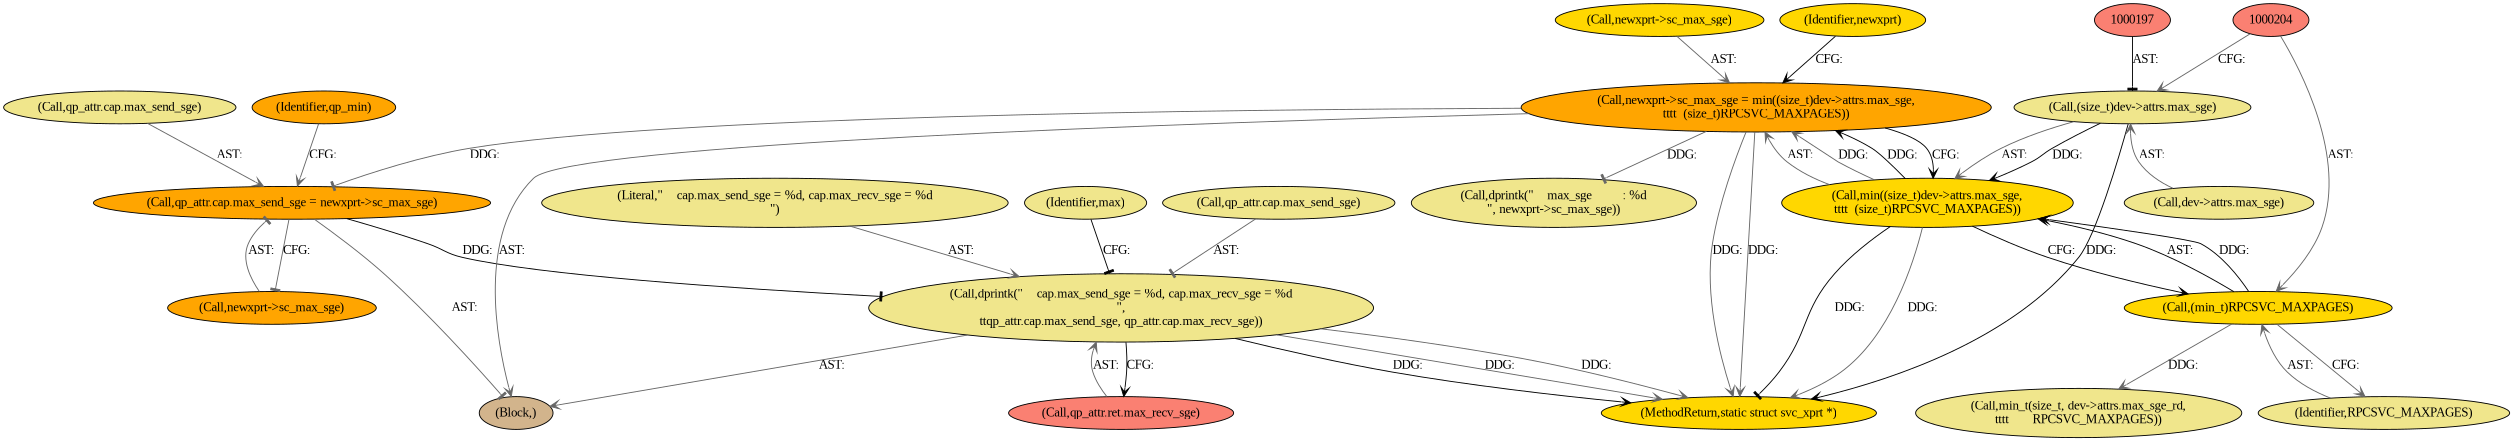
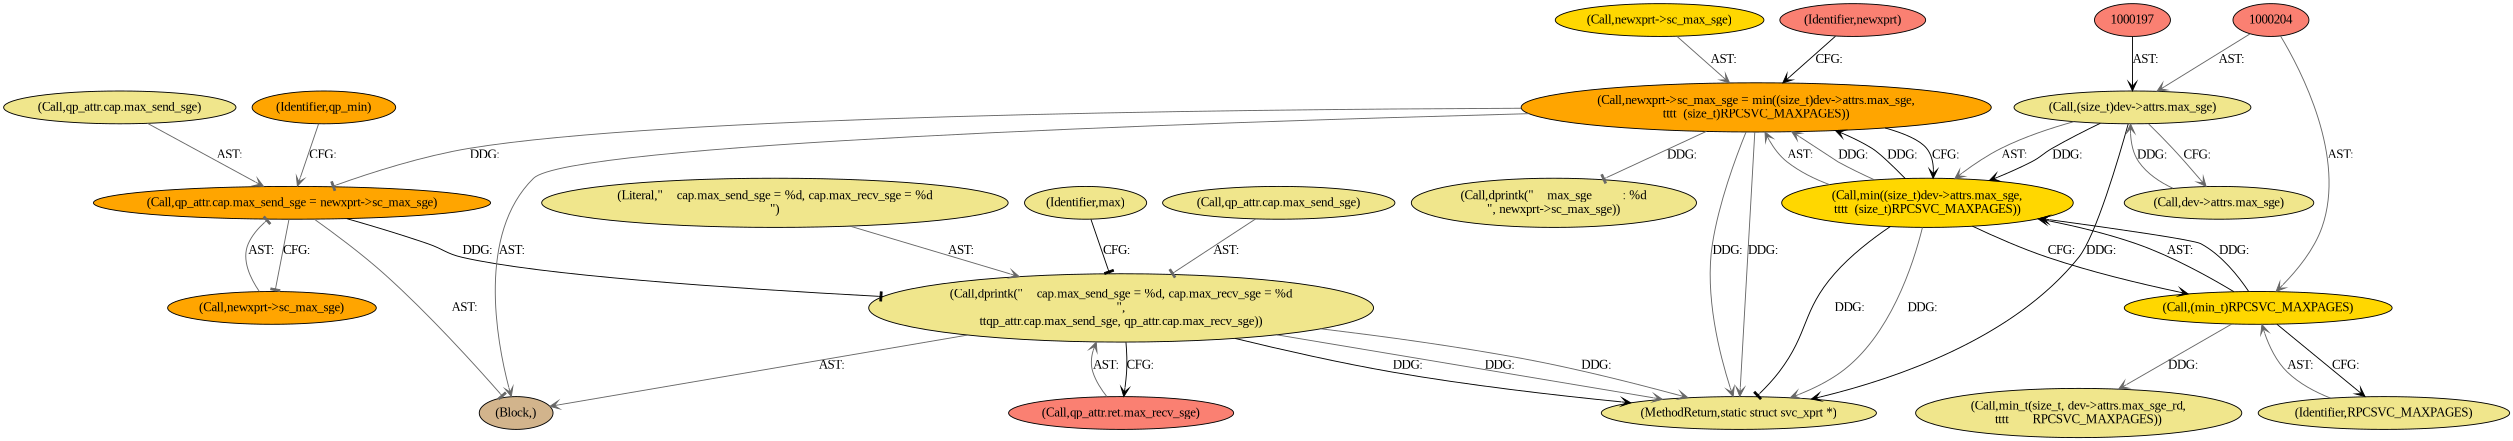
node "(Identifier,newxprt)": fillcolor gold -> salmon
edge "1000204" -> "(Call,(size_t)dev->attrs.max_sge)": label "CFG: " -> "AST: "
edge "1000197" -> "(Call,(size_t)dev->attrs.max_sge)": arrowhead tee -> vee
edge "(Call,(size_t)dev->attrs.max_sge)" -> "(Call,dev->attrs.max_sge)": added, label "CFG:"
edge "(Call,dev->attrs.max_sge)" -> "(Call,(size_t)dev->attrs.max_sge)": label "AST: " -> "DDG: "
edge "(Call,(min_t)RPCSVC_MAXPAGES)" -> "(Identifier,RPCSVC_MAXPAGES)": color gray40 -> black
node "(MethodReturn,static struct svc_xprt *)": fillcolor gold -> khaki
